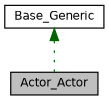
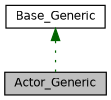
node "Actor_Actor": label "Actor_Actor" -> "Actor_Generic"
